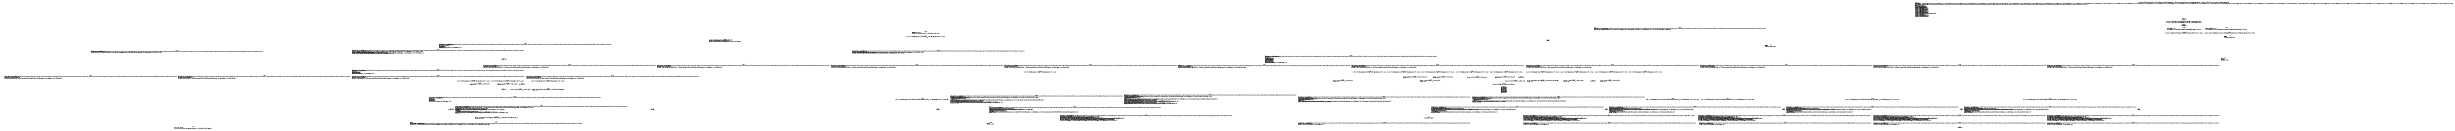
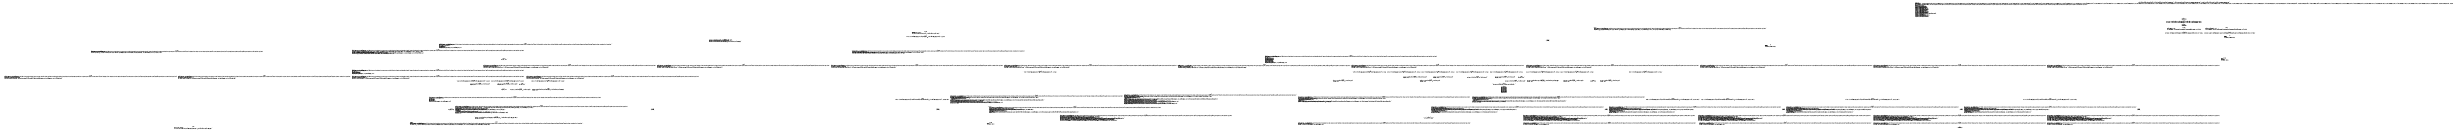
node "152: 0x008b": removed
